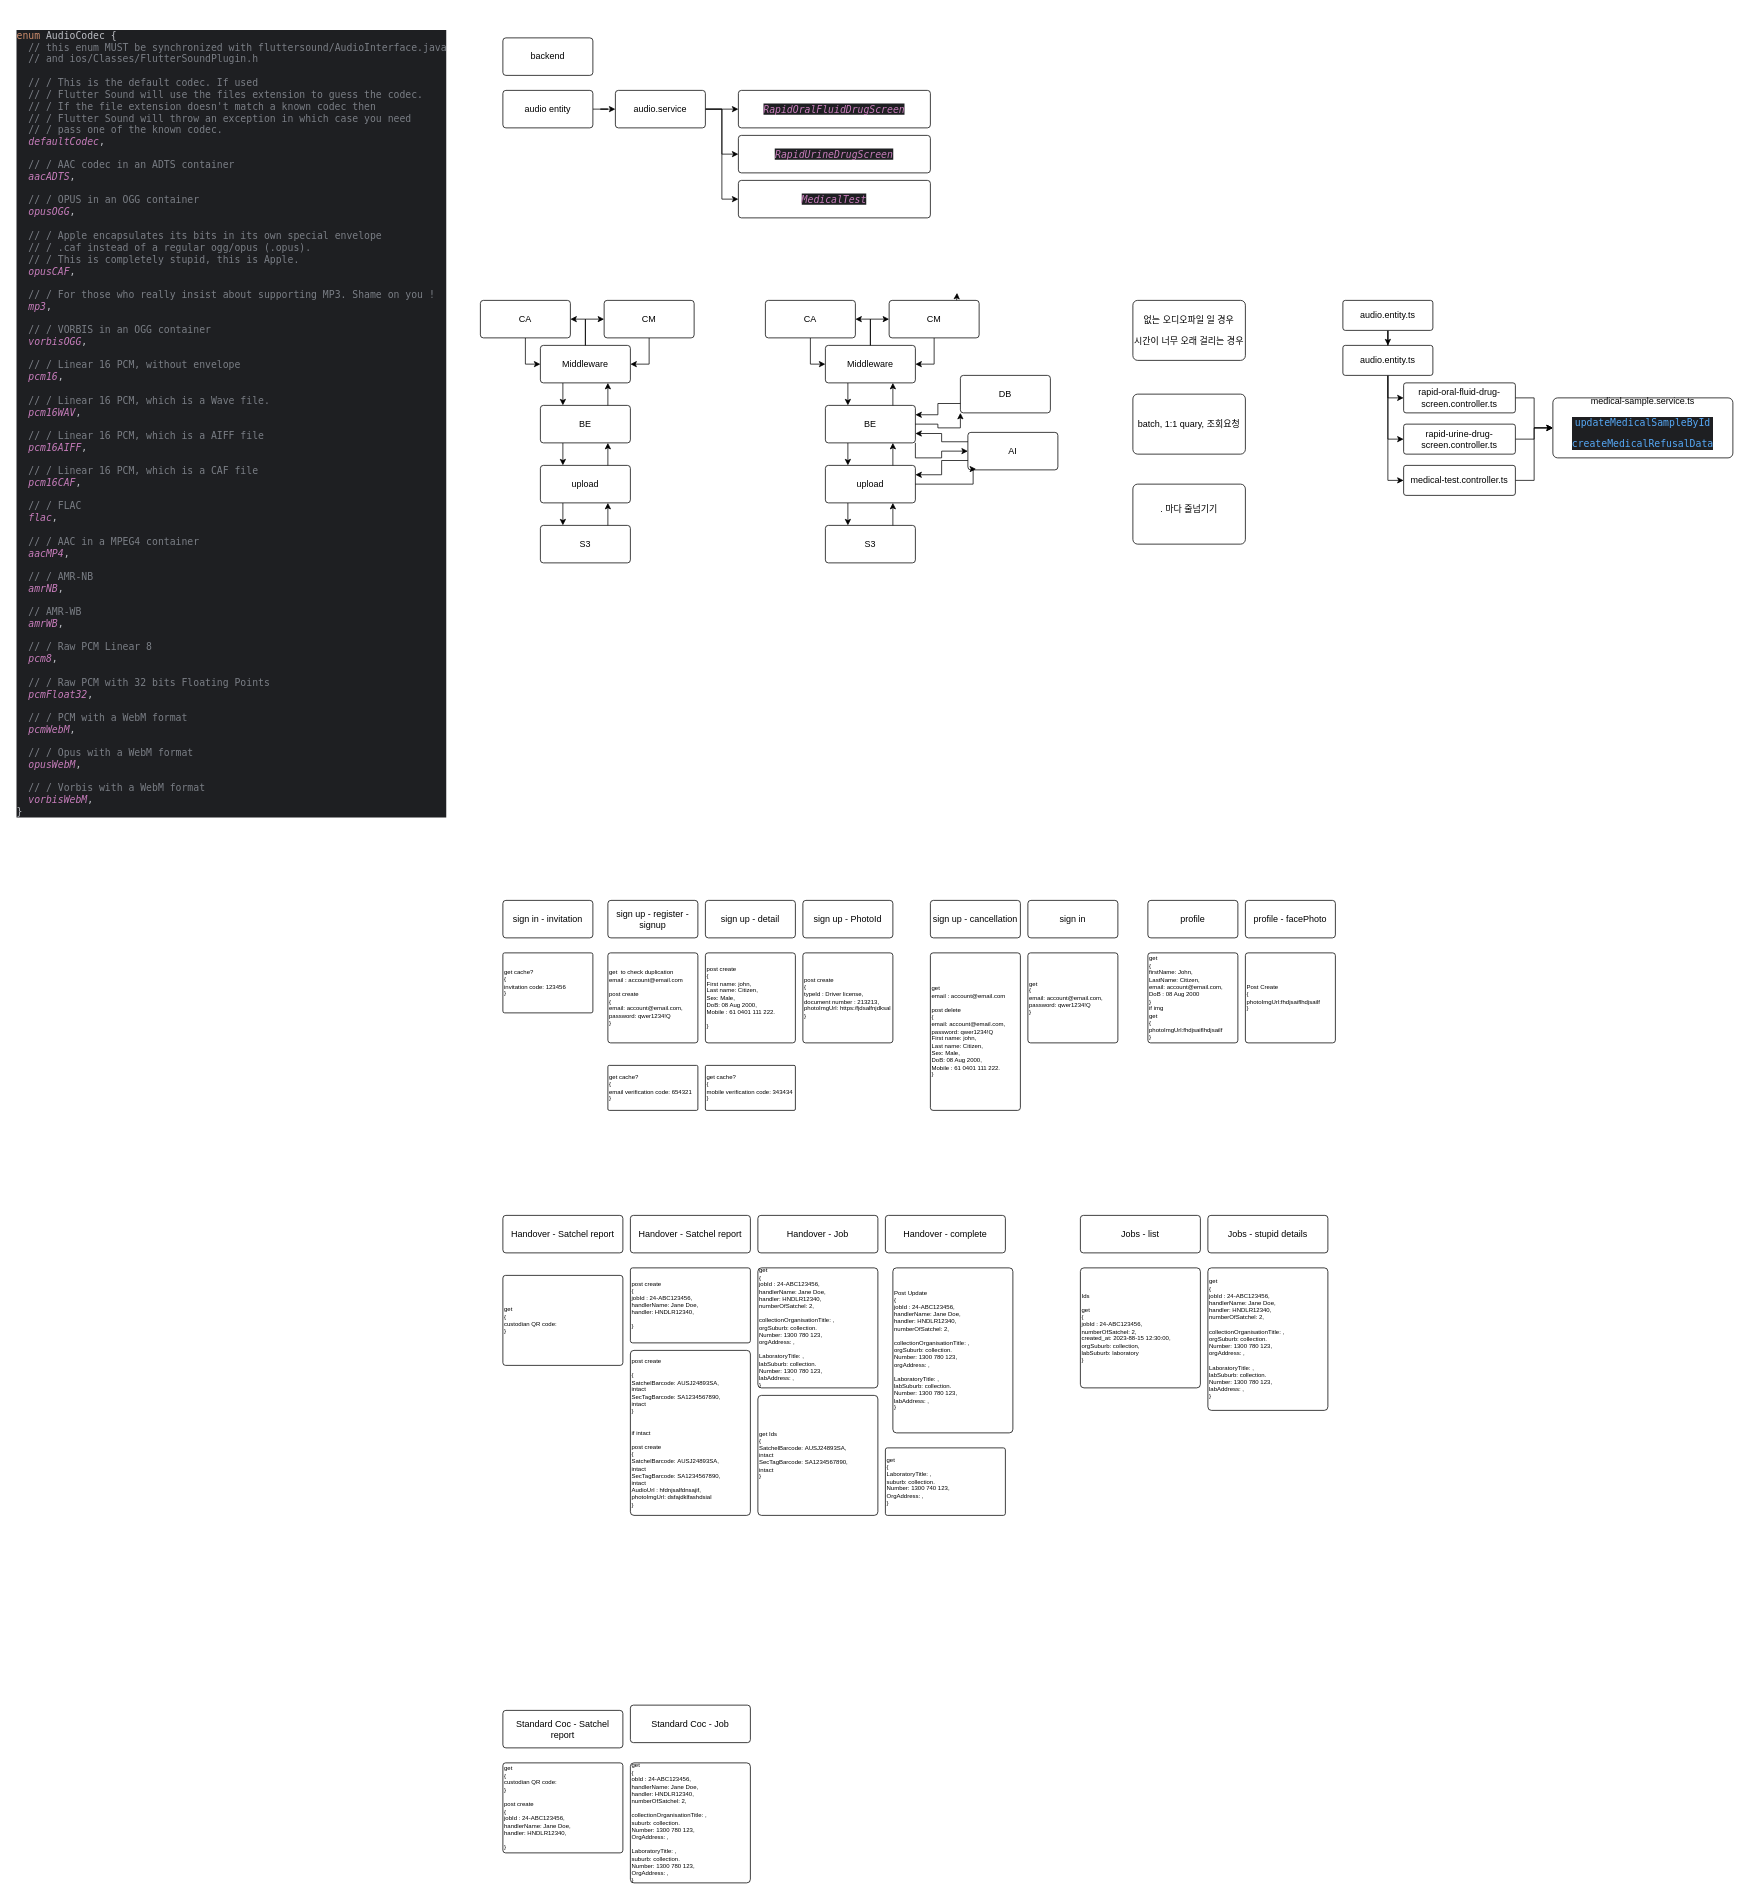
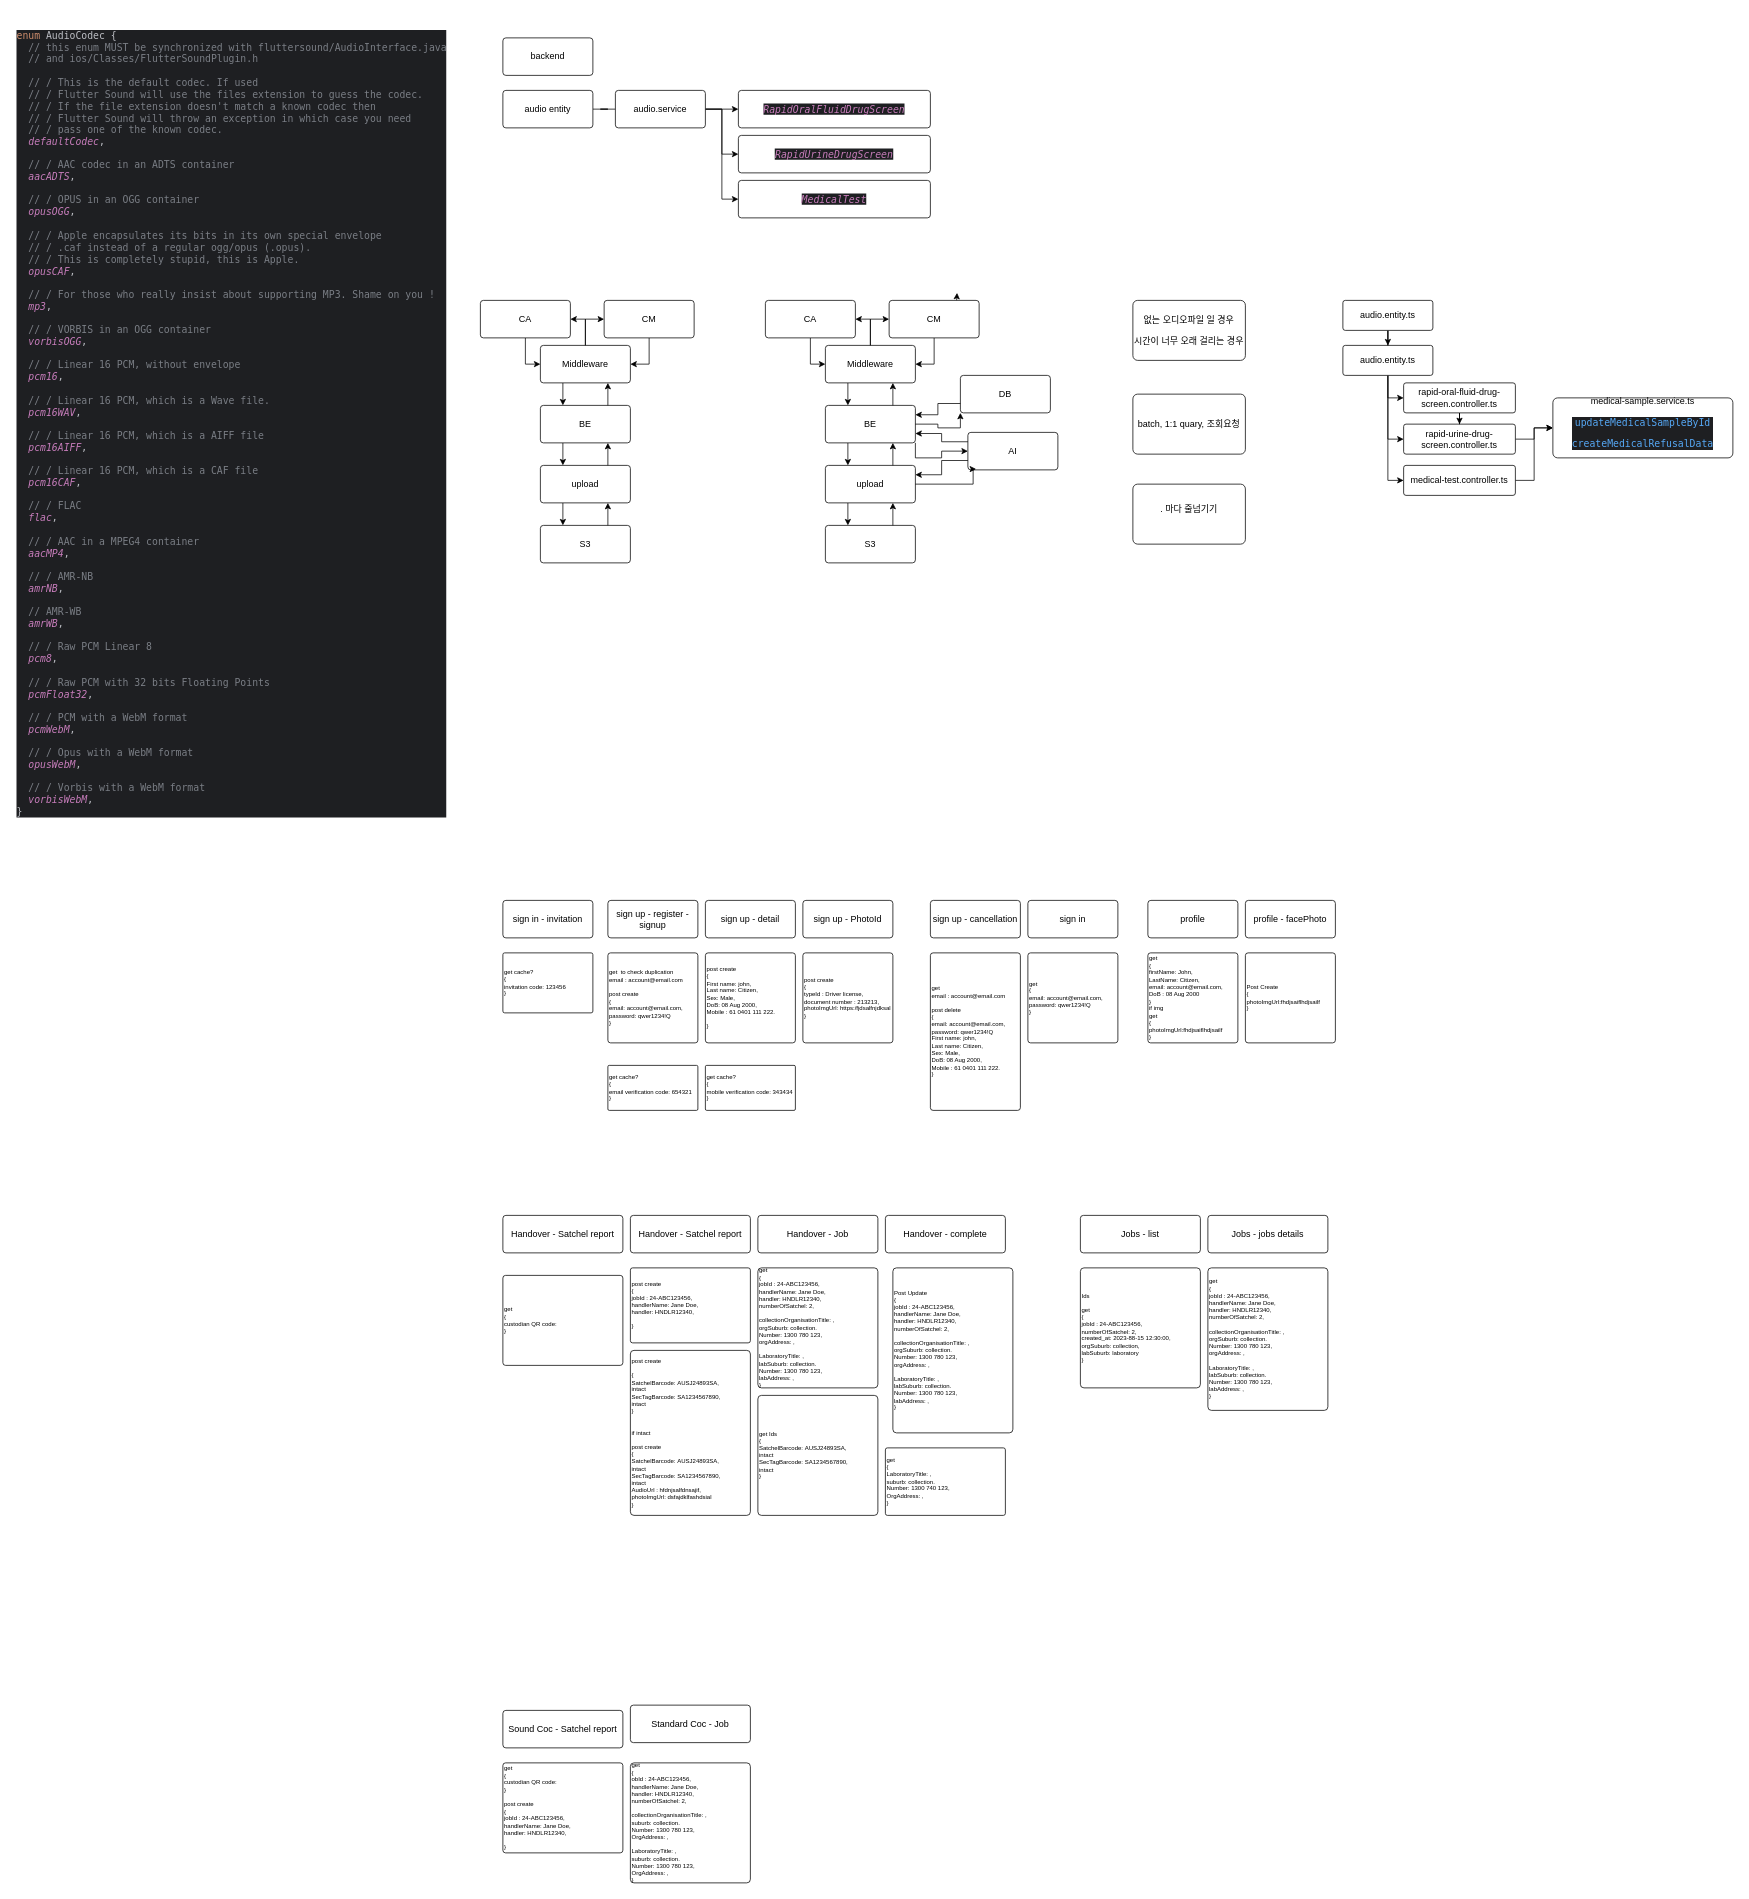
edge "audio entity" -> "audio.service": arrowhead classic -> none
edge "rapid-oral-fluid-drug-screen.controller.ts" -> "medical-sample.service.ts updateMedicalSampleByIdcreateMedicalRefusalData": now "rapid-oral-fluid-drug-screen.controller.ts" -> "rapid-urine-drug-screen.controller.ts"
node "Jobs - stupid details": label "Jobs - stupid details" -> "Jobs - jobs details"
node "Standard Coc - Satchel report": label "Standard Coc - Satchel report" -> "Sound Coc - Satchel report"
